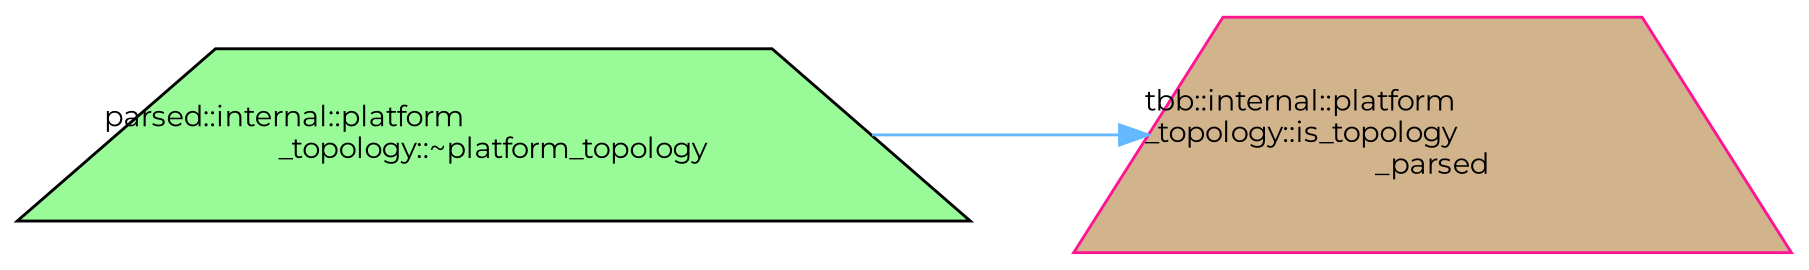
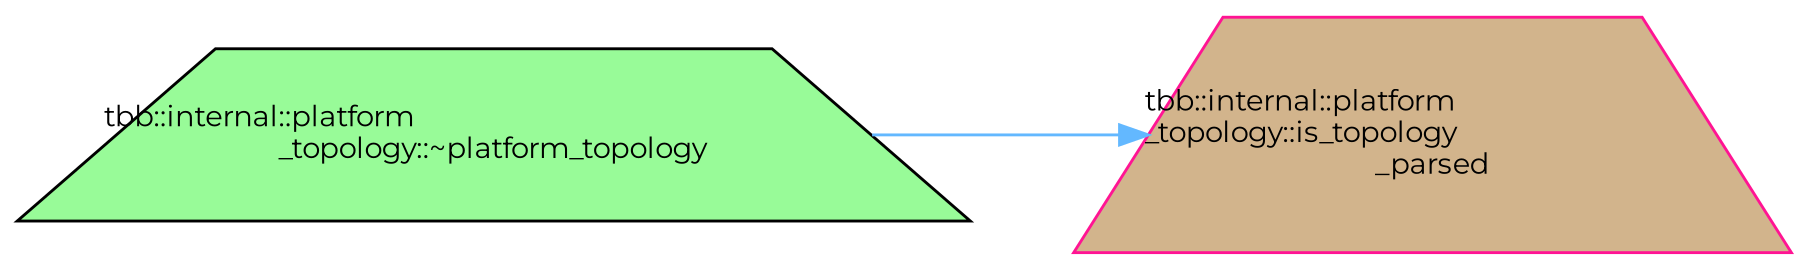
node "parsed::internal::platform _topology::~platform_topology": label "parsed::internal::platform _topology::~platform_topology" -> "tbb::internal::platform _topology::~platform_topology"
